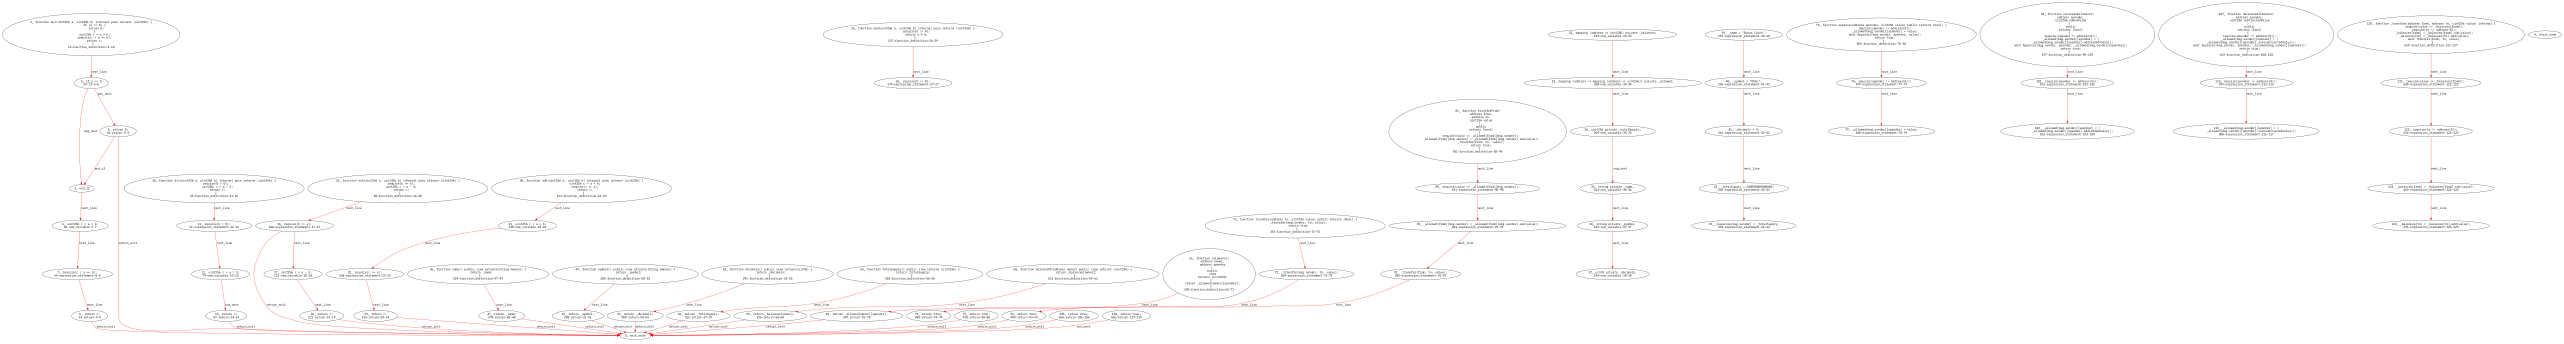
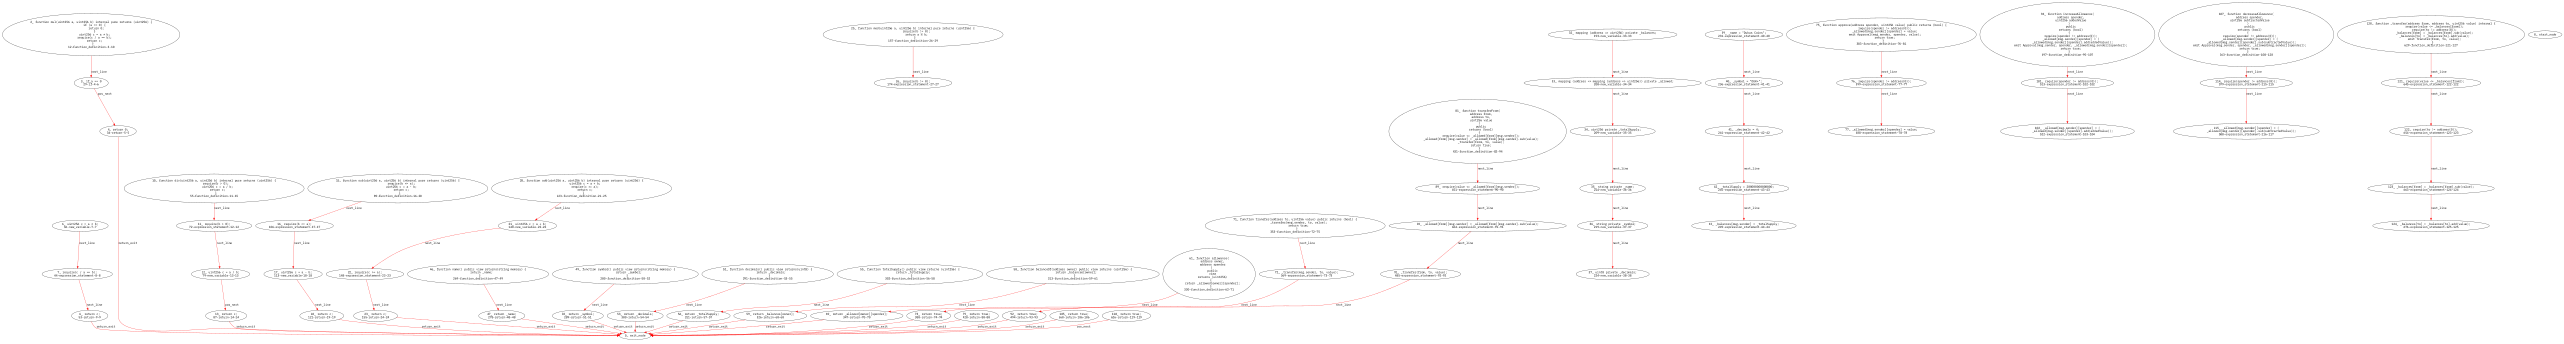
edge "34_ uint256 private _totalSupply; 209-new_variable-35-35" -> "35_ string private _name; 214-new_variable-36-36": label "neg_next" -> "next_line"
node "3_ end_if": removed
edge "16_ require(b <= a); 106-expression_statement-17-17" -> "0_ exit_node": now "73_ return true; 380-return-74-74" -> "0_ exit_node"
